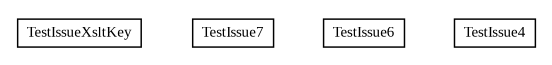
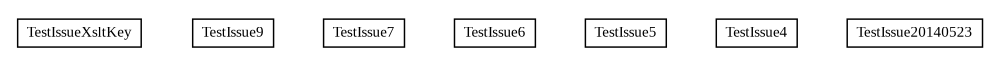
node "TestIssue9": added
node "TestIssue5": added
node "TestIssue20140523": added
